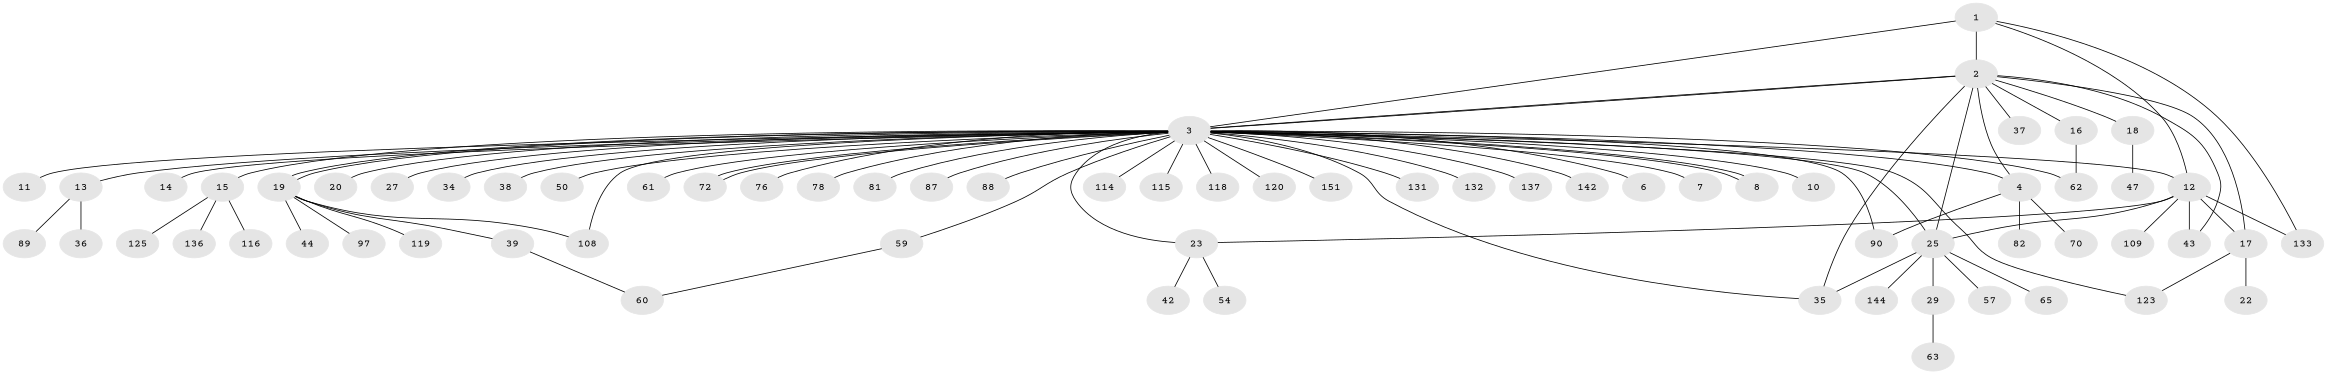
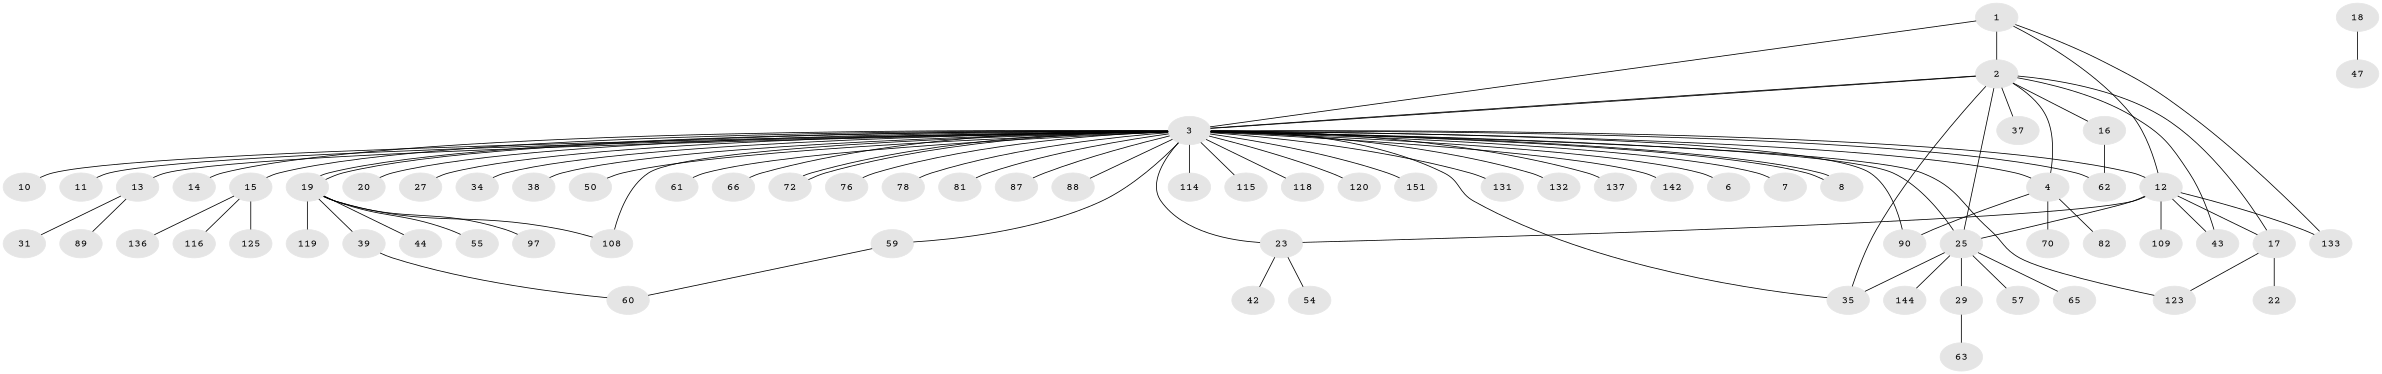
edge "2" -- "18": removed
node "66": added
node "36": label "36" -> "31"
node "55": added
